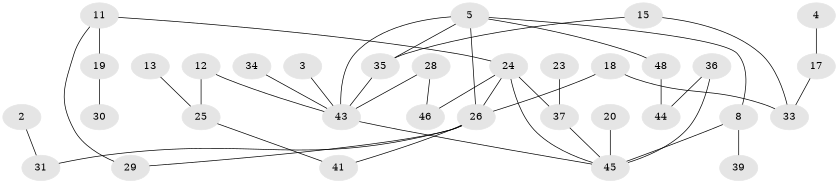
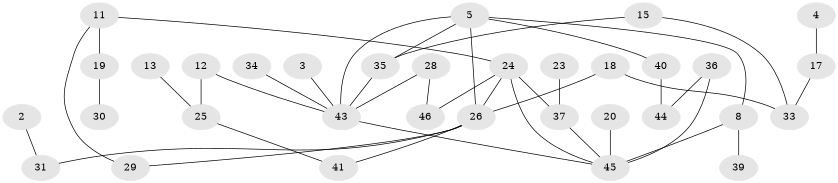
node "48": label "48" -> "40"
